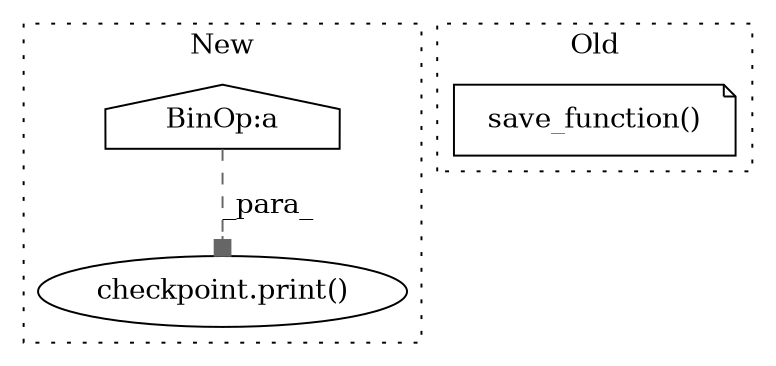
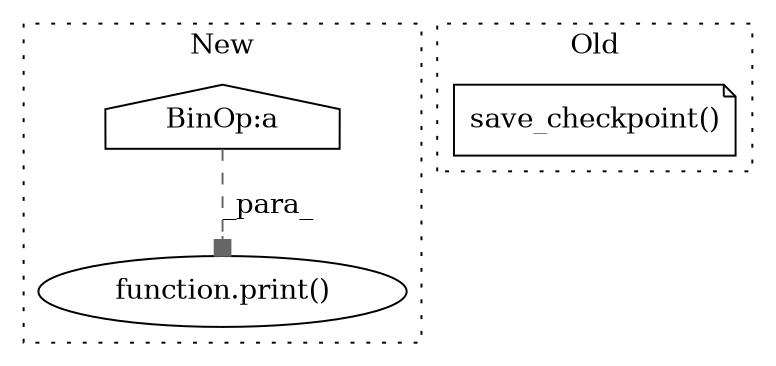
node "save_function()": label "save_function()" -> "save_checkpoint()"
node "checkpoint.print()": label "checkpoint.print()" -> "function.print()"
